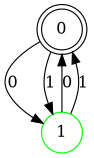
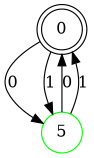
node "1": label "1" -> "5"
